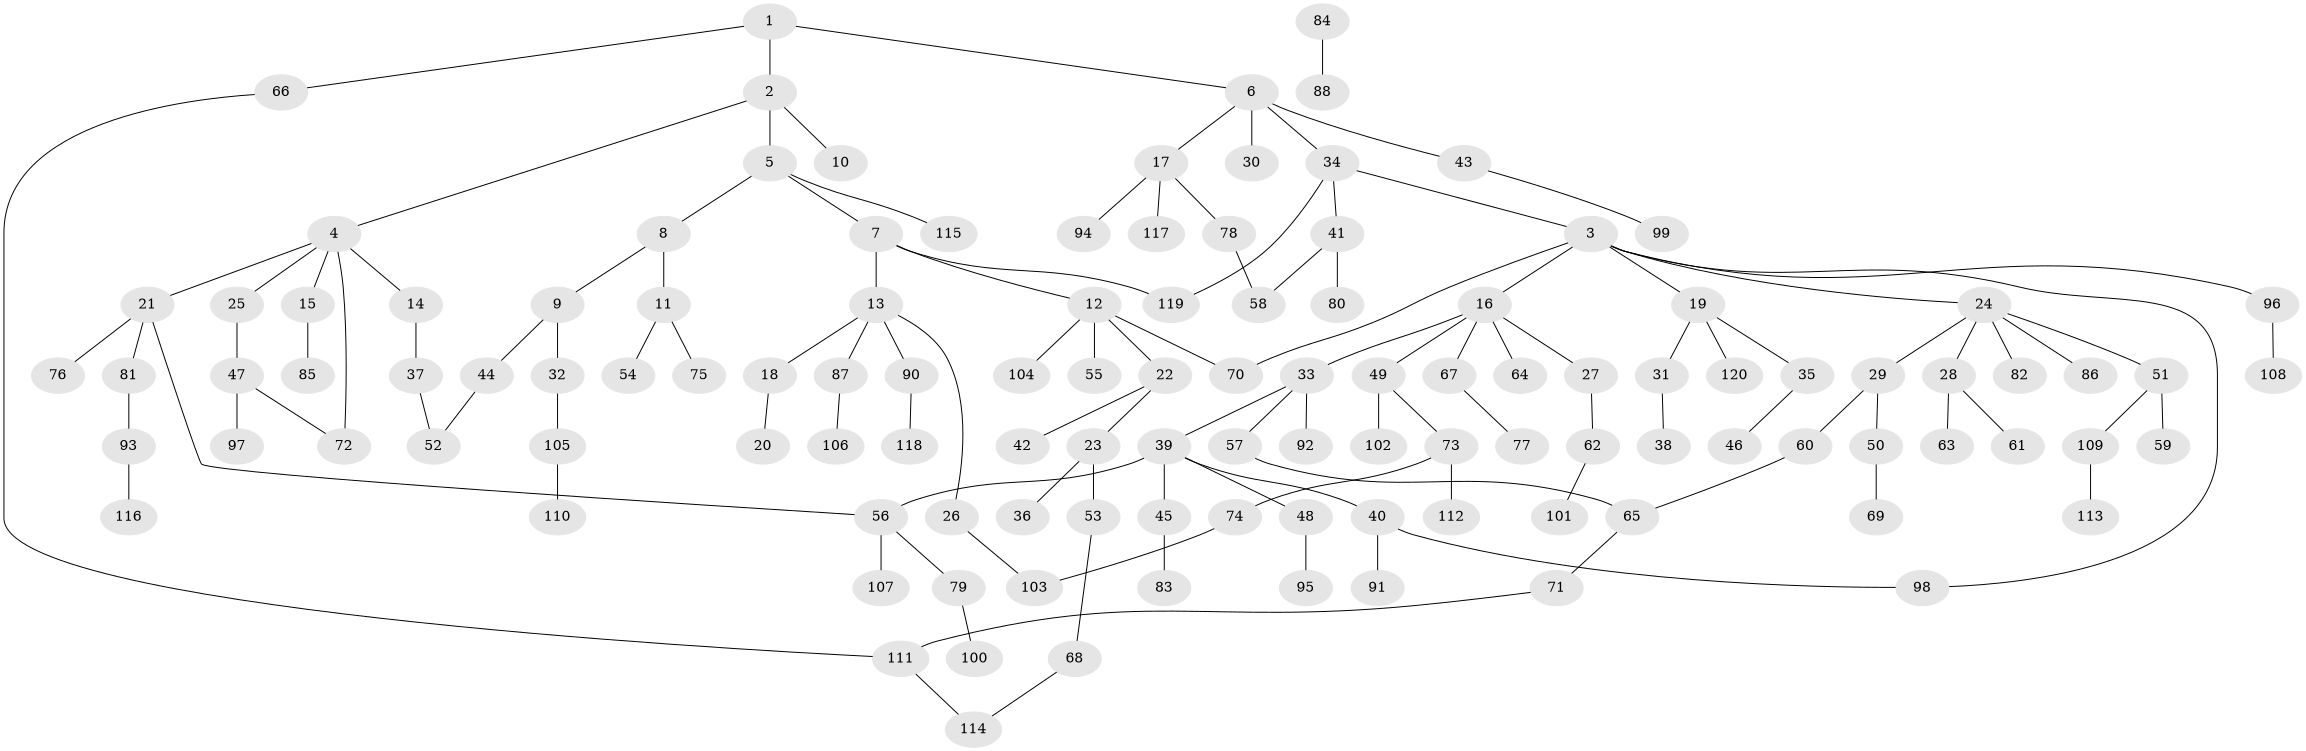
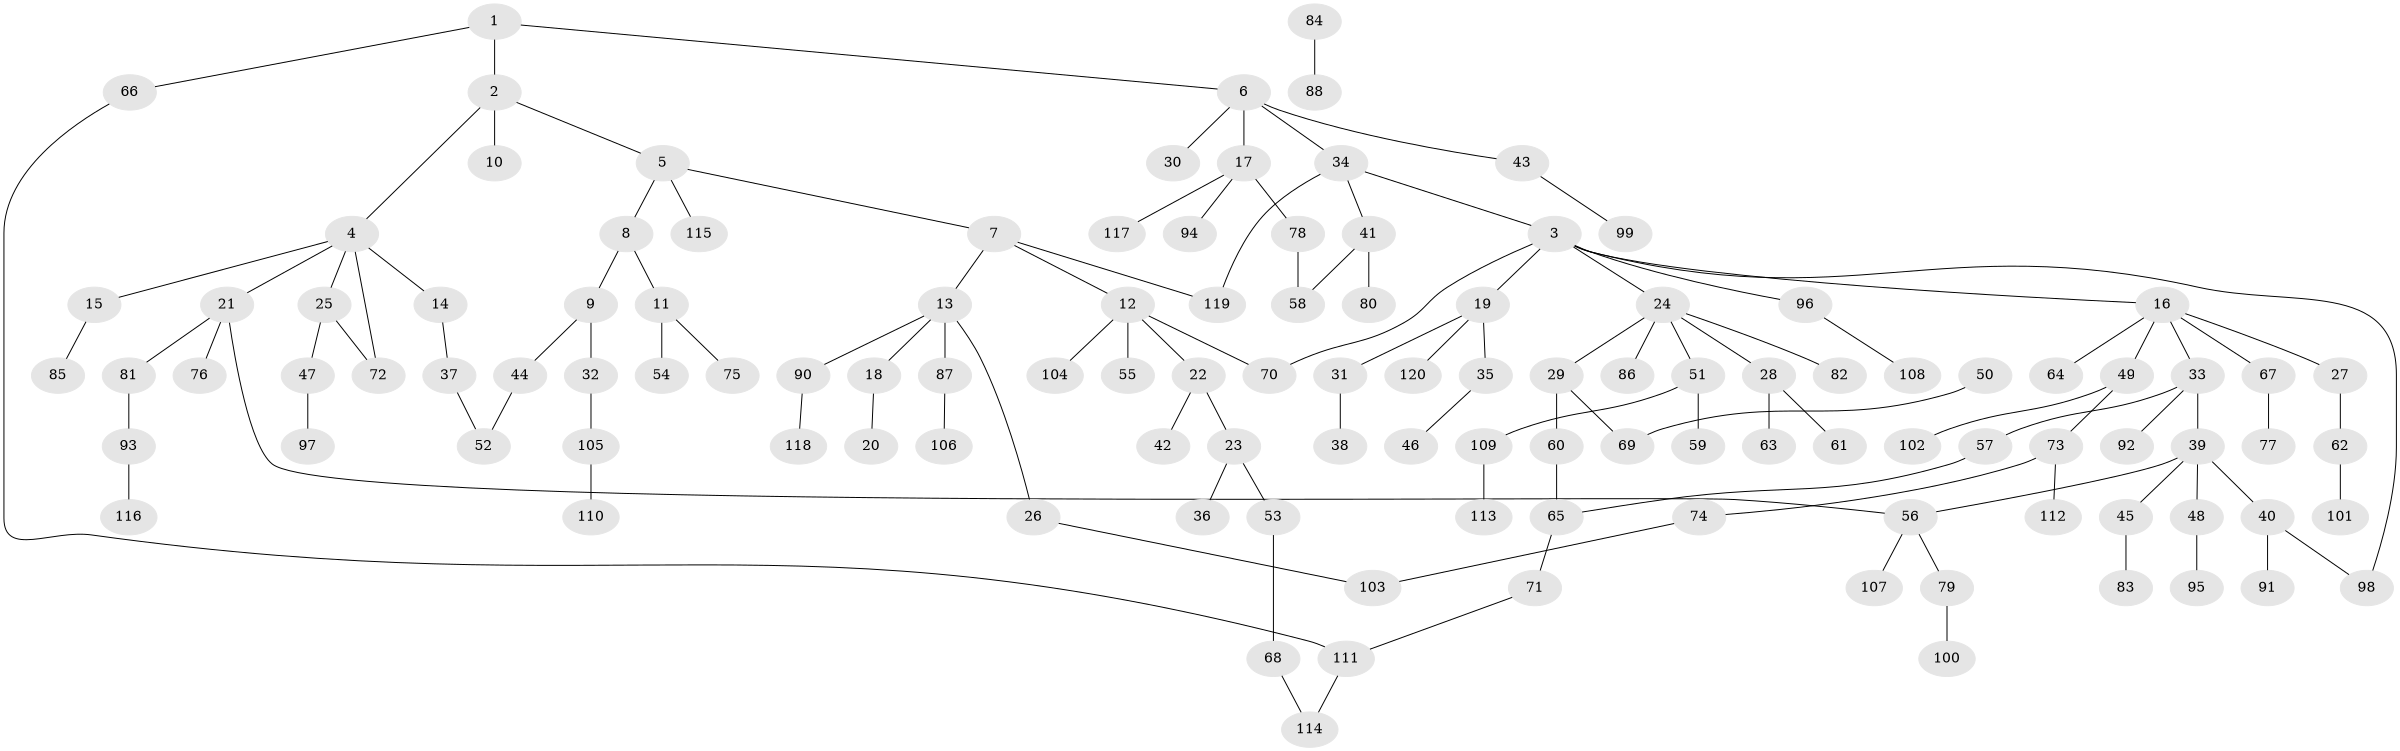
edge "47" -- "72": now "25" -- "72"
edge "29" -- "50": now "29" -- "69"
